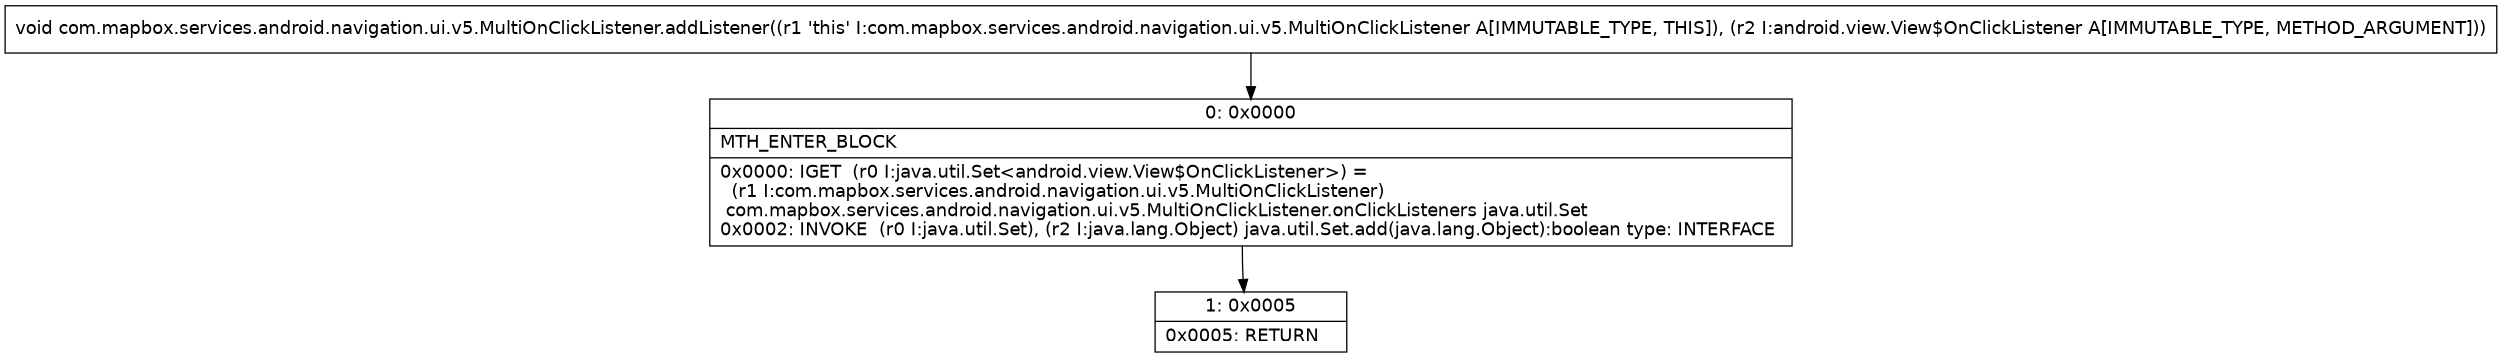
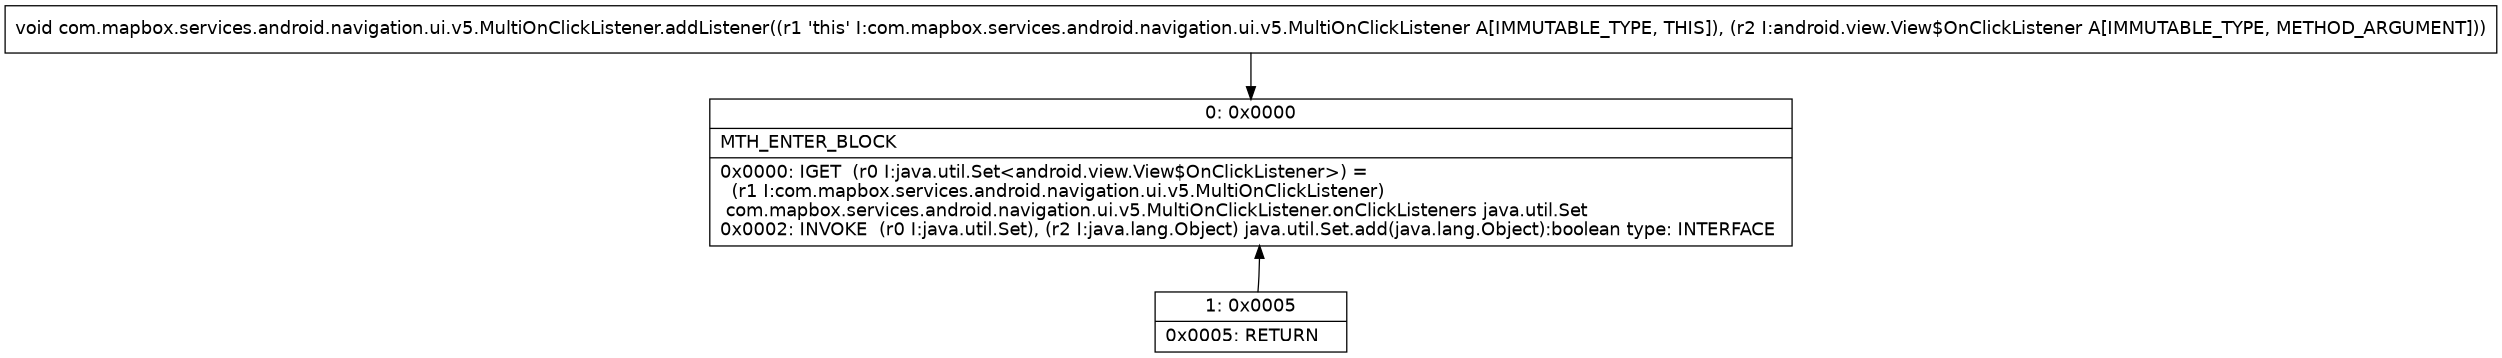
edge "0: 0x0000" -> "1: 0x0005": reversed
